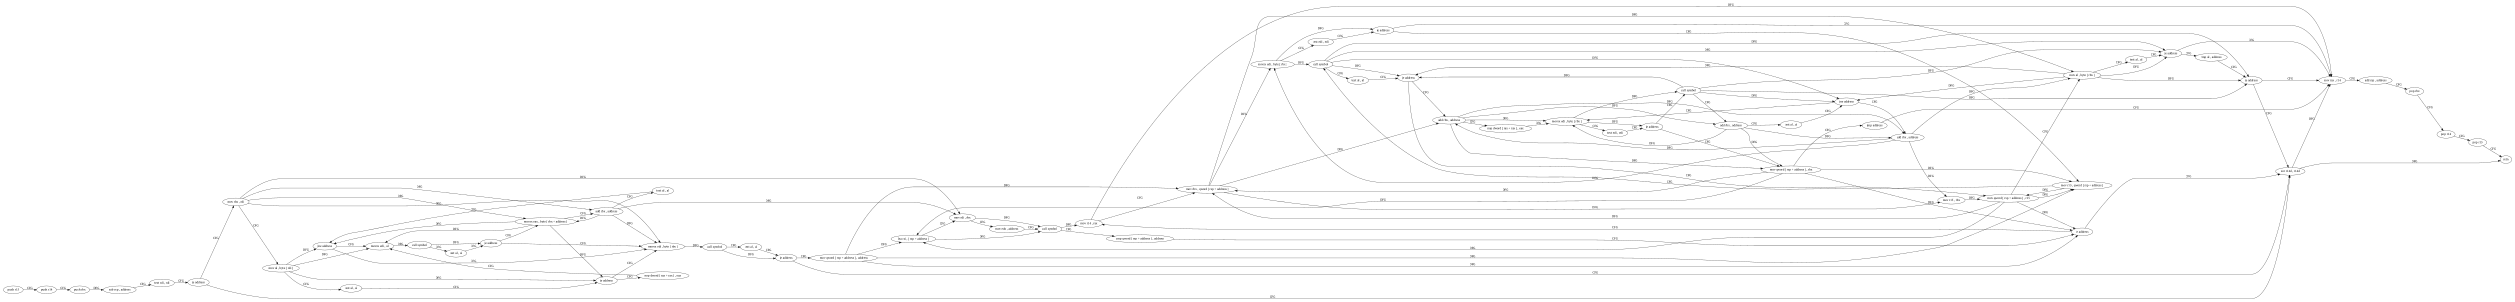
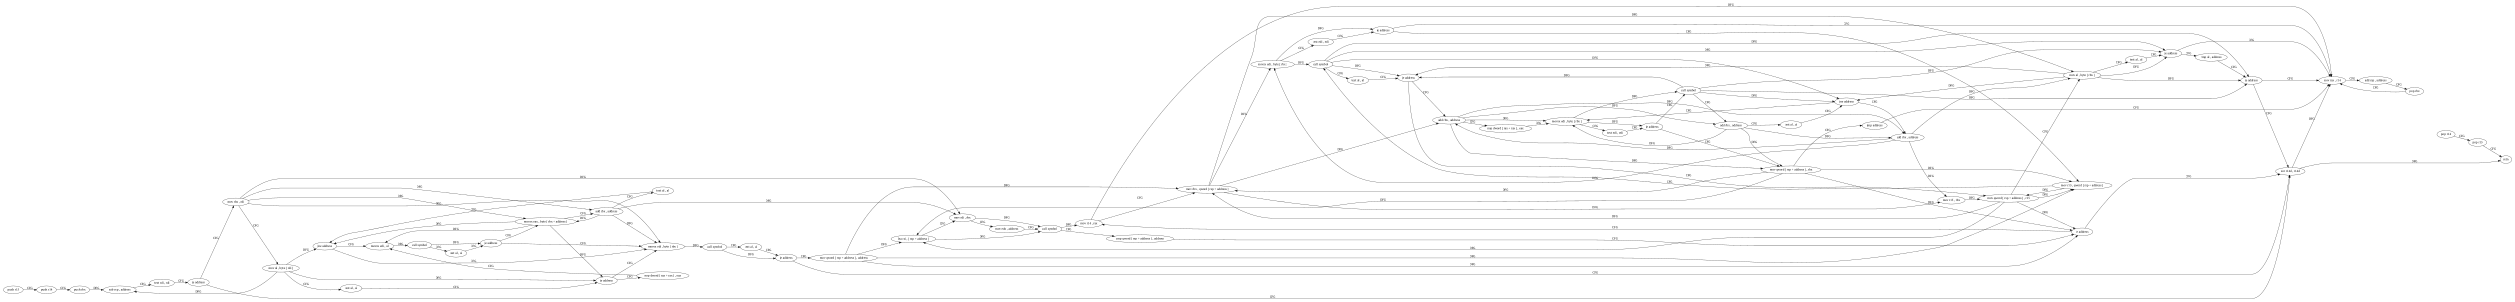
edge "pop rbx" -> "pop r14": now "pop rbx" -> "mov rax , r14"
edge "mov al , byte [ rdi ]" -> "movsx edi , al": now "mov al , byte [ rdi ]" -> "sub rsp , address"
